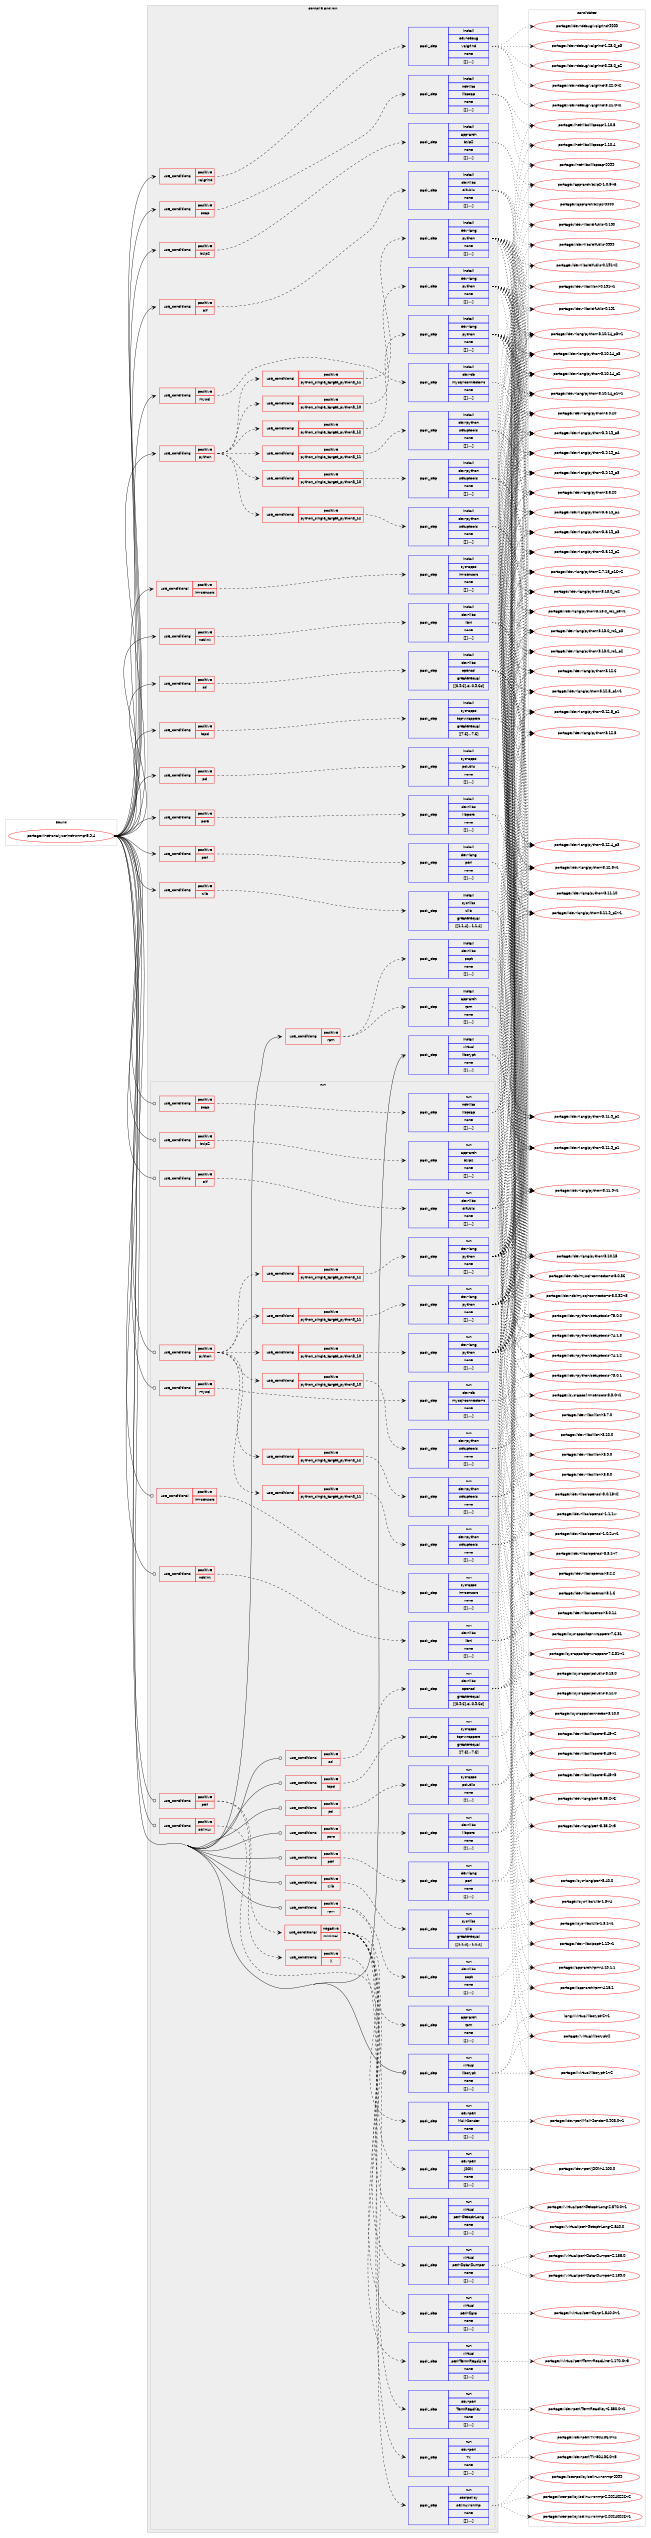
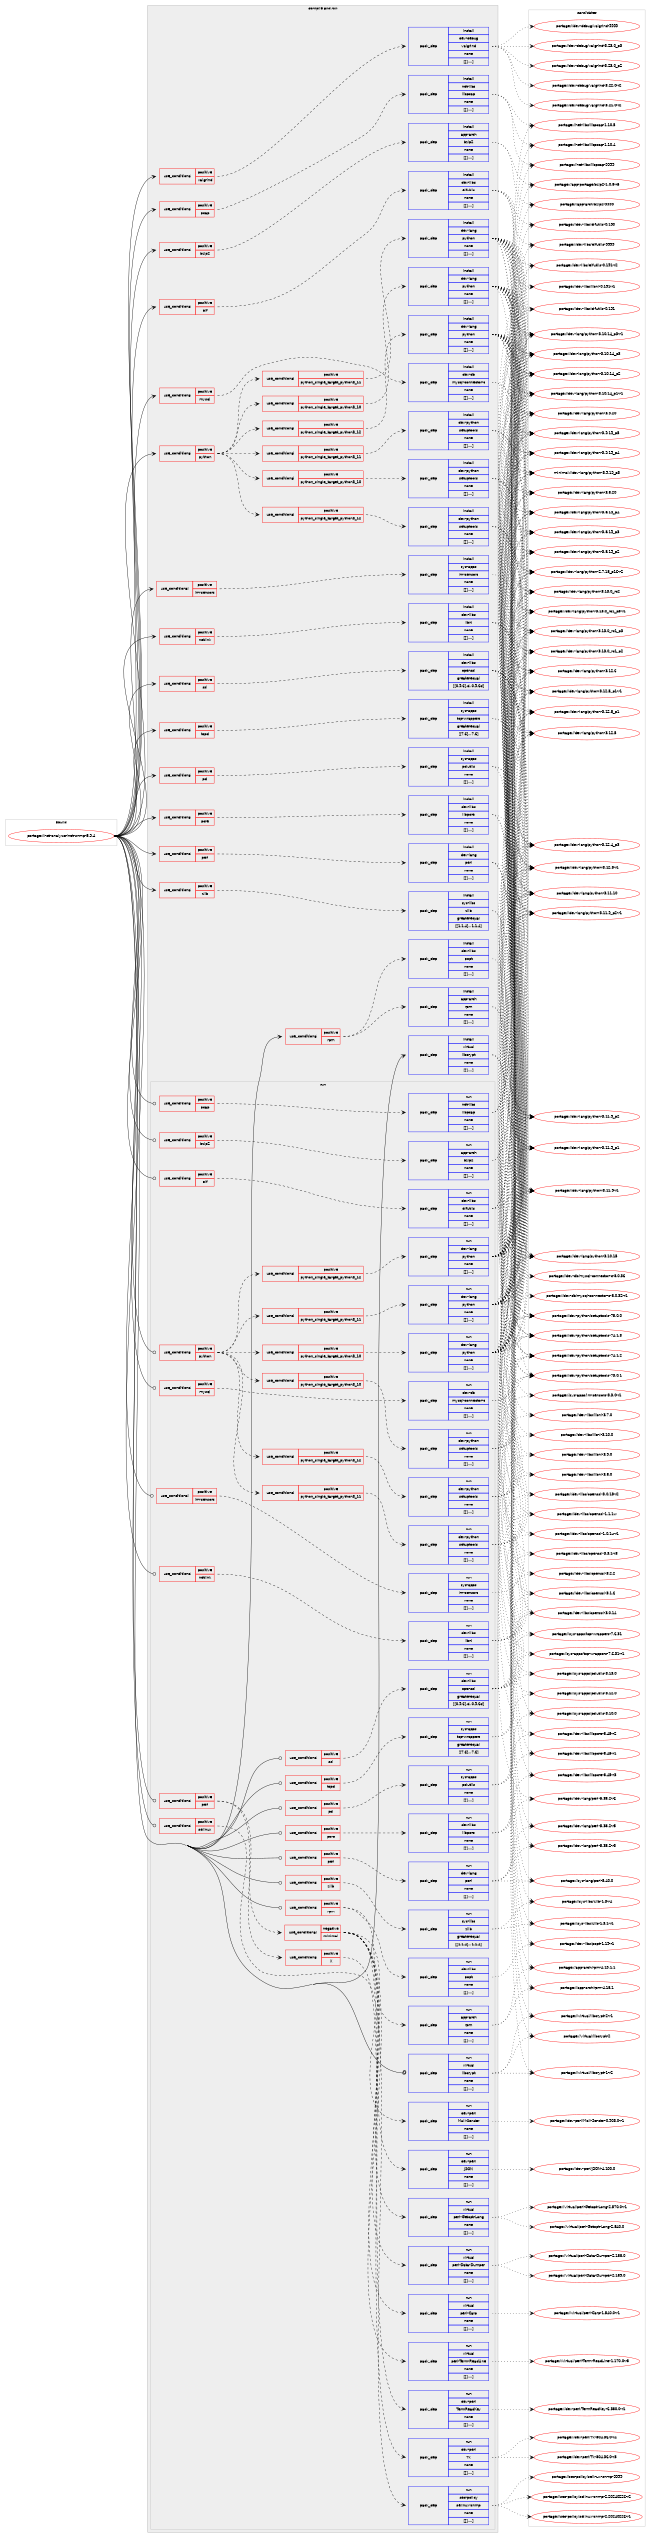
node "portage://dev-debug/valgrind-1.23.0_p3": label "portage://dev-debug/valgrind-1.23.0_p3" -> "portage://dev-debug/valgrind-3.23.0_p3"
node "portage://app-arch/bzip2-1.0.8-r5": label "portage://app-arch/bzip2-1.0.8-r5" -> "portage://app-portage/bzip2-1.0.8-r5"
node "portage://dev-lang/python-3.9.19_p3": label "portage://dev-lang/python-3.9.19_p3" -> "minimal://dev-lang/python-3.9.19_p3"
node "portage://dev-db/mysql-connector-c-8.0.32-r3": label "portage://dev-db/mysql-connector-c-8.0.32-r3" -> "portage://dev-db/mysql-connector-c-8.0.32-r1"
node "portage://dev-libs/openssl-1.0.2u-r1": label "portage://dev-libs/openssl-1.0.2u-r1" -> "portage://dev-libs/openssl-1.0.1u-r1"
node "portage://dev-libs/openssl-3.3.1-r7": label "portage://dev-libs/openssl-3.3.1-r7" -> "portage://dev-libs/openssl-3.3.1-r3"
node "portage://sys-apps/connector-3.10.0": label "portage://sys-apps/connector-3.10.0" -> "portage://sys-apps/pciutils-3.10.0"
node "portage://dev-lang/perl-5.38.2-r3": added
node "lang://virtual/libcrypt-2-r1": label "lang://virtual/libcrypt-2-r1" -> "portage://virtual/libcrypt-2-r1"
